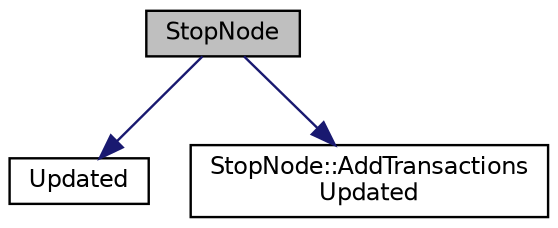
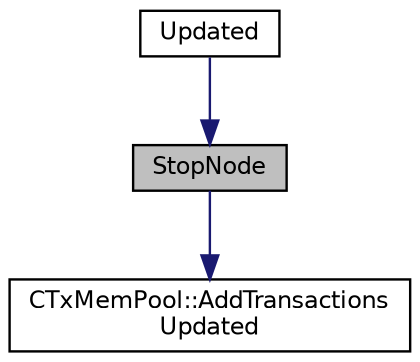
edge "StopNode" -> "Updated": reversed
node "StopNode::AddTransactions Updated": label "StopNode::AddTransactions Updated" -> "CTxMemPool::AddTransactions Updated"
